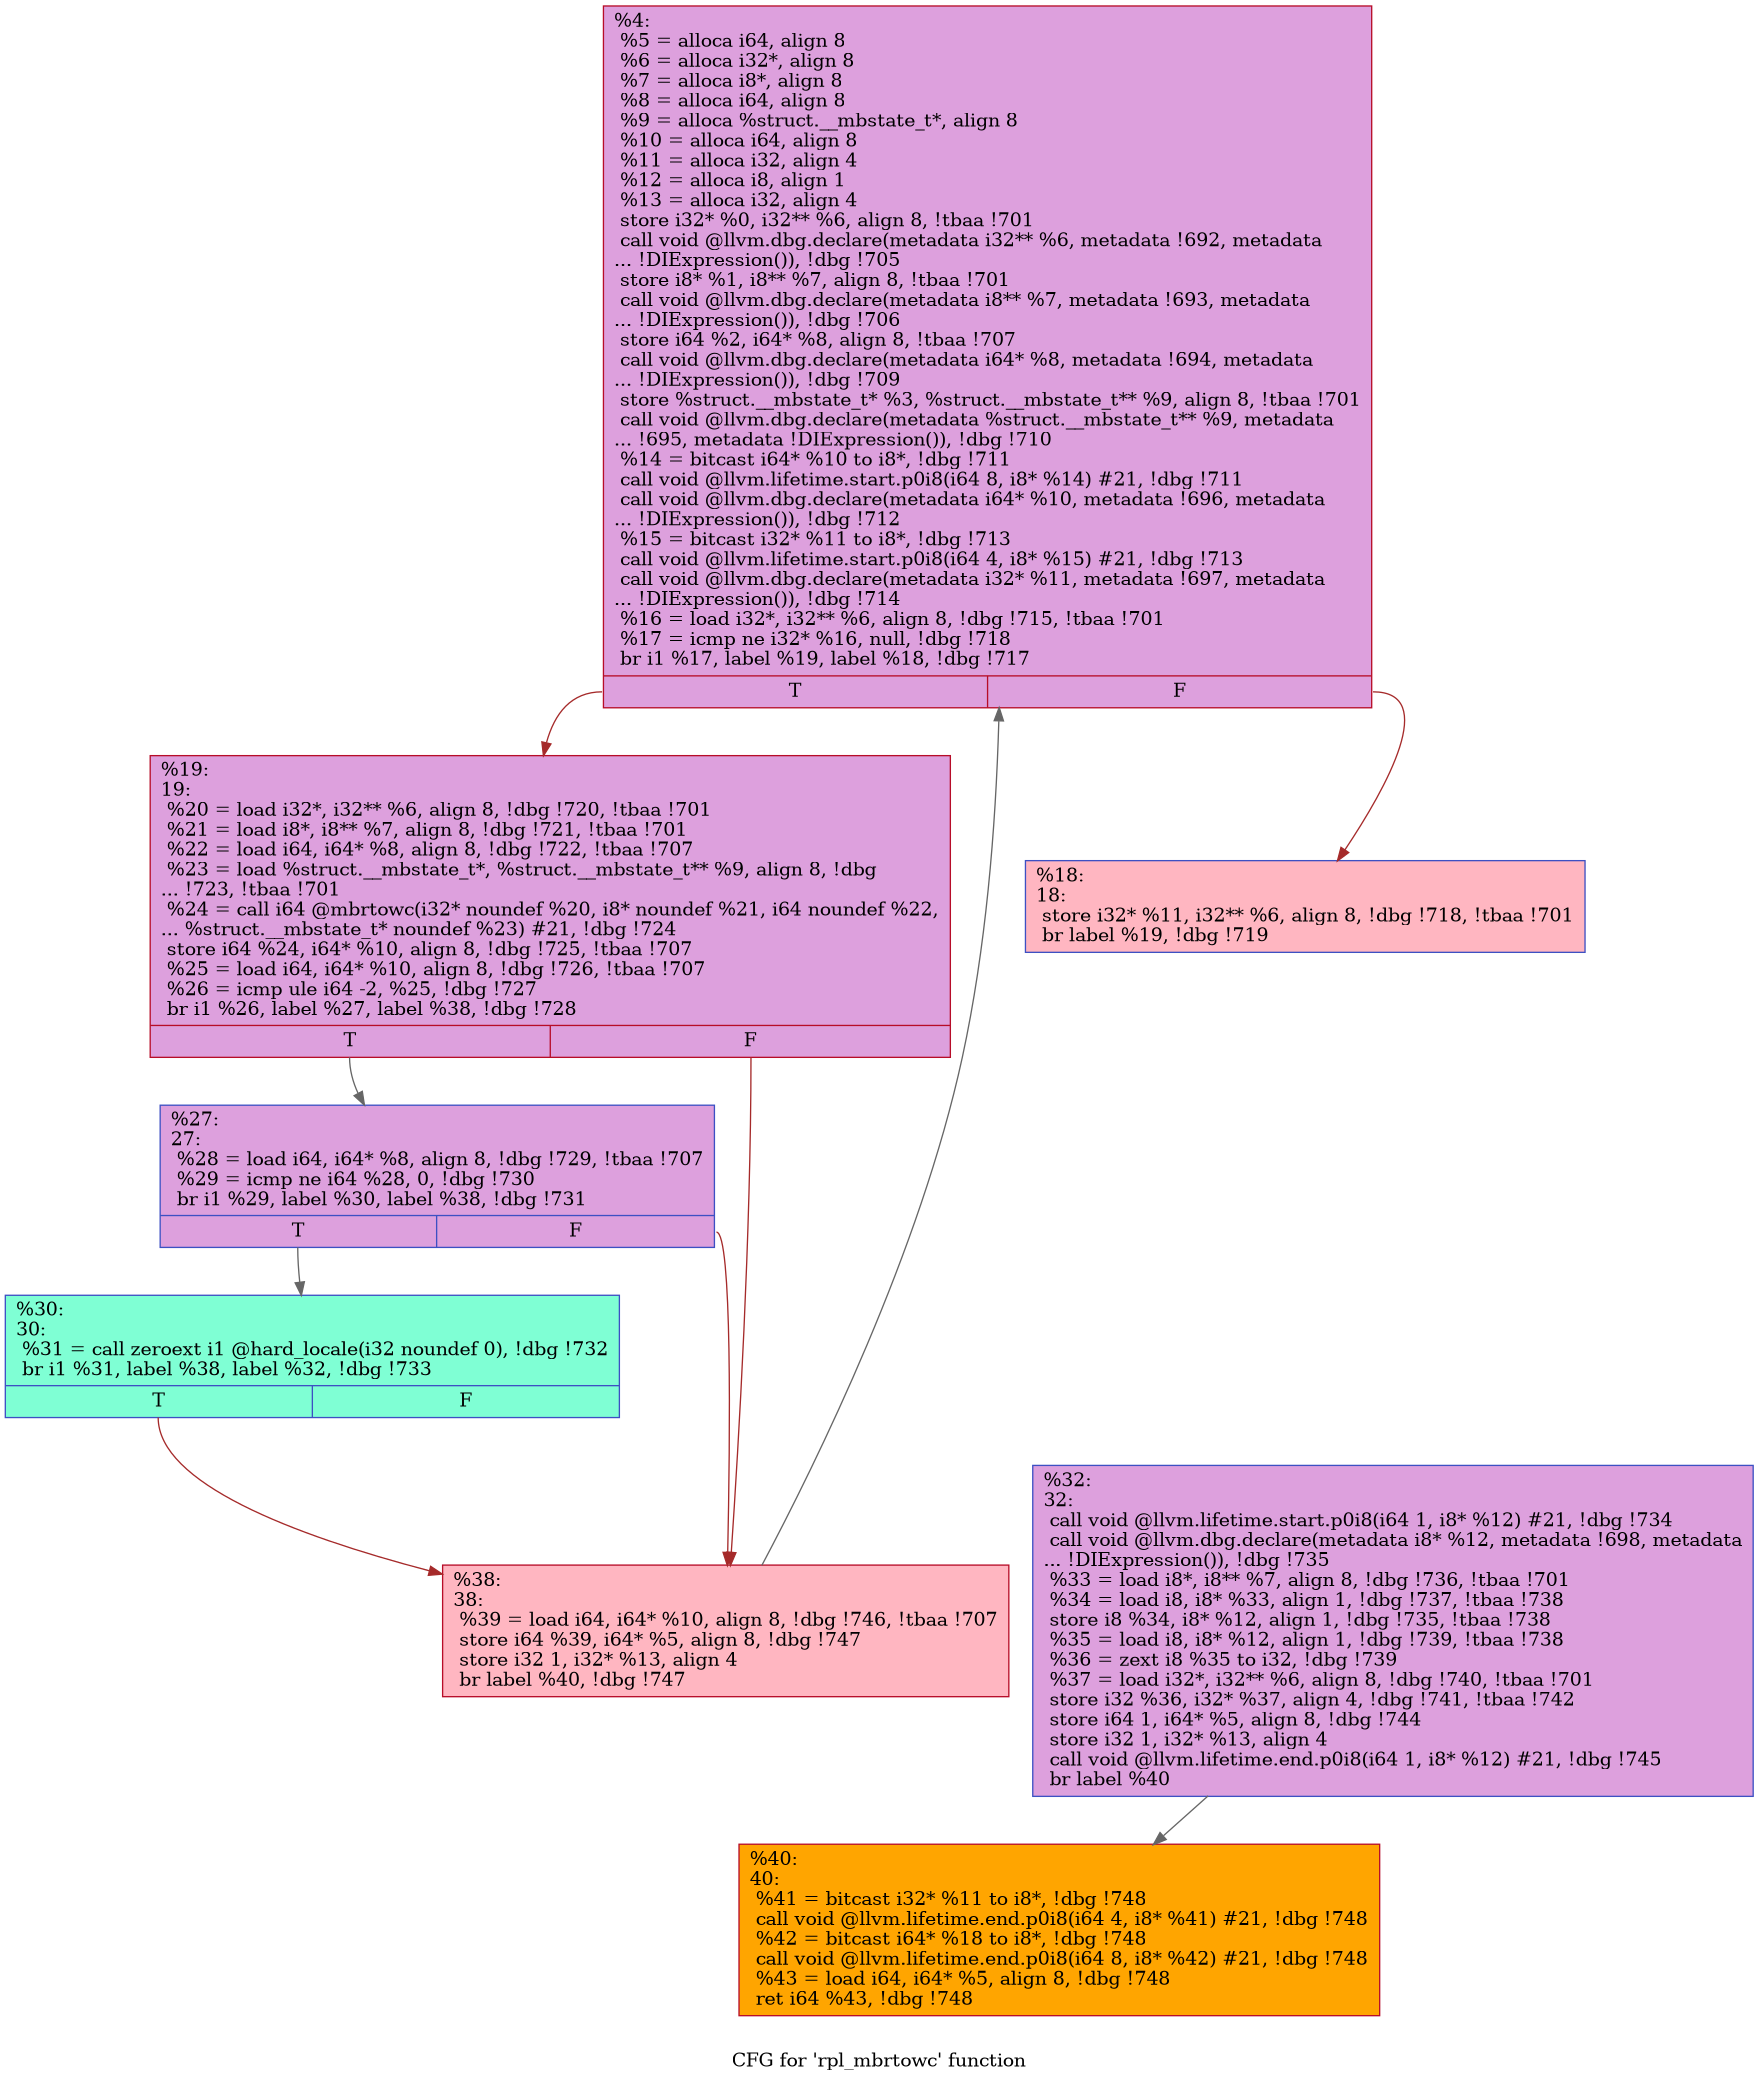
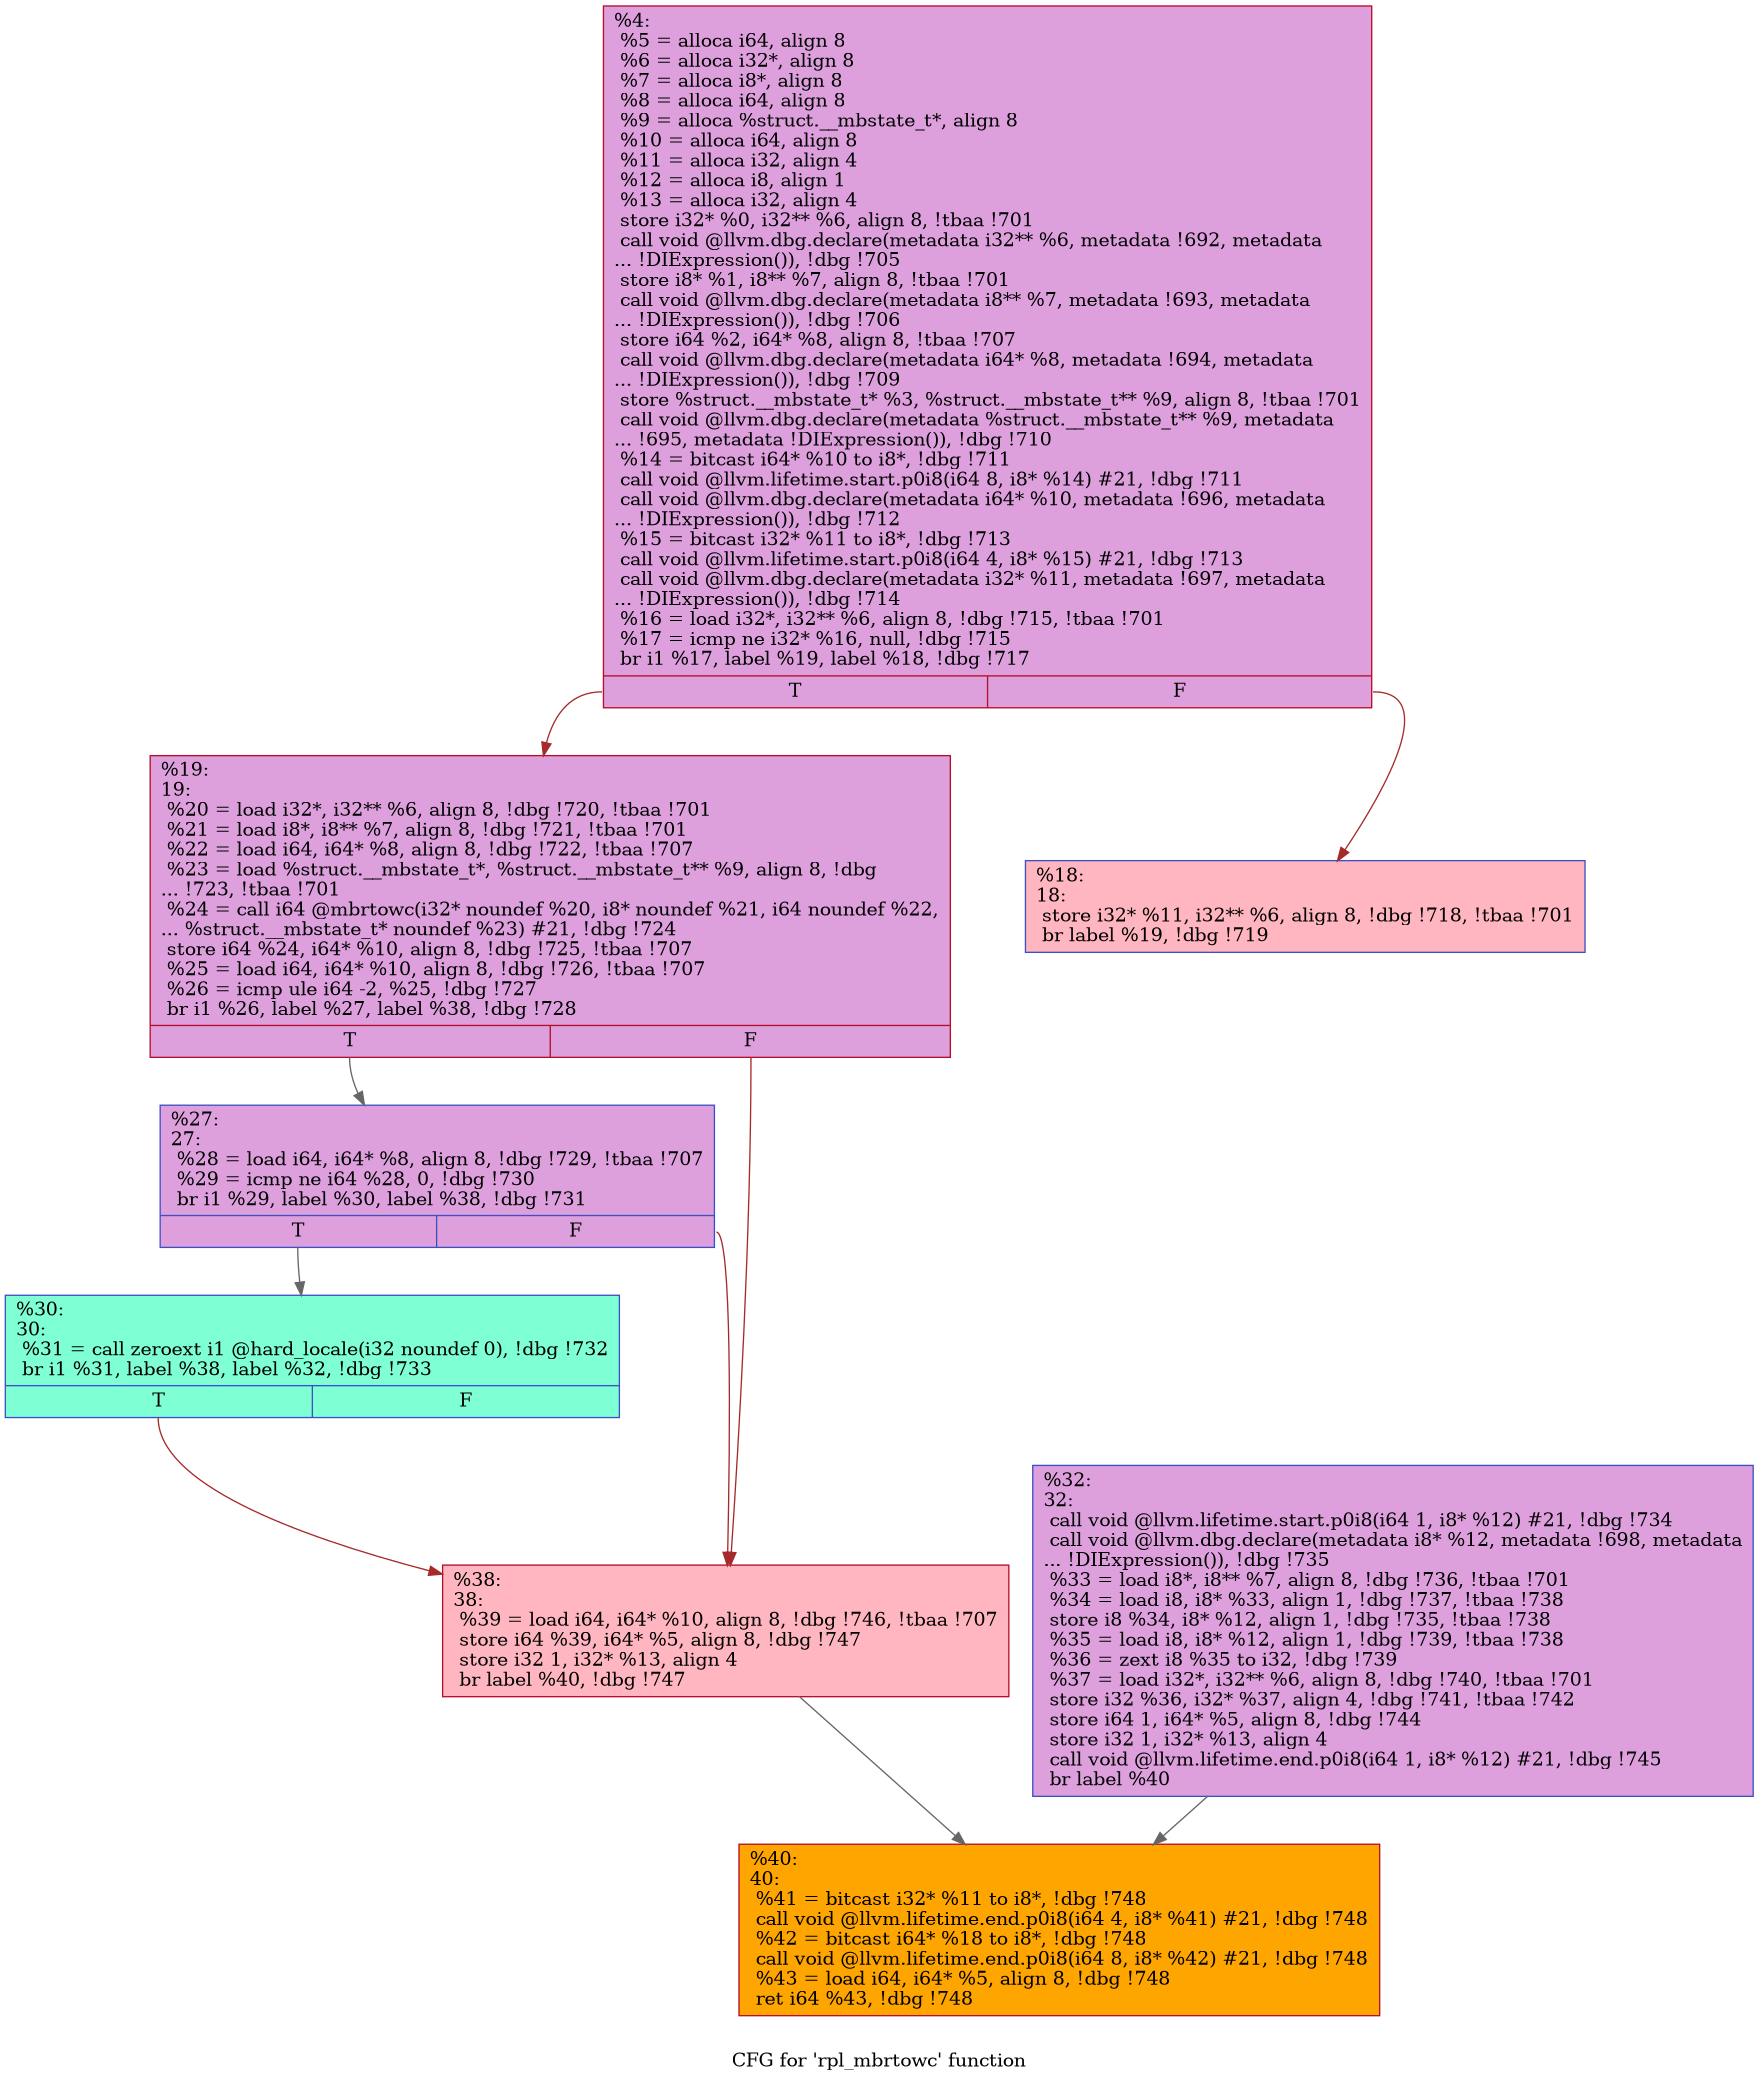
node "%4:": text "%17 = icmp ne i32* %16, null, !dbg !718" -> "%17 = icmp ne i32* %16, null, !dbg !715"
edge "%38:" -> "%4:": now "%38:" -> "%40:"
